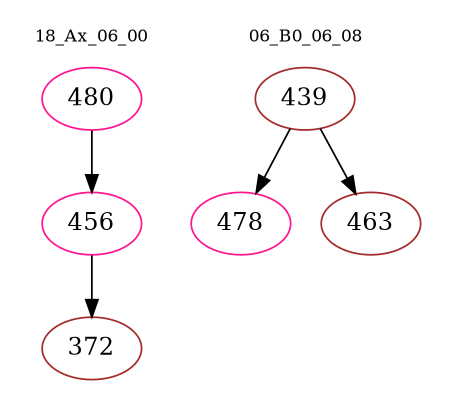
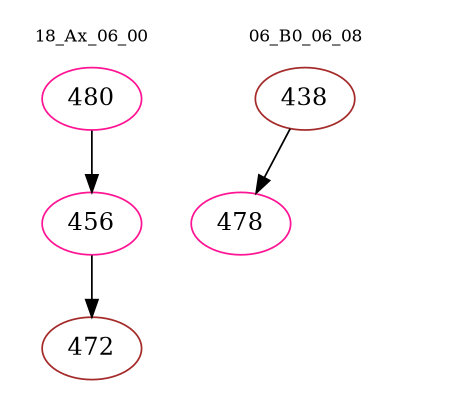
node "439": label "439" -> "438"
node "463": removed
node "372": label "372" -> "472"
